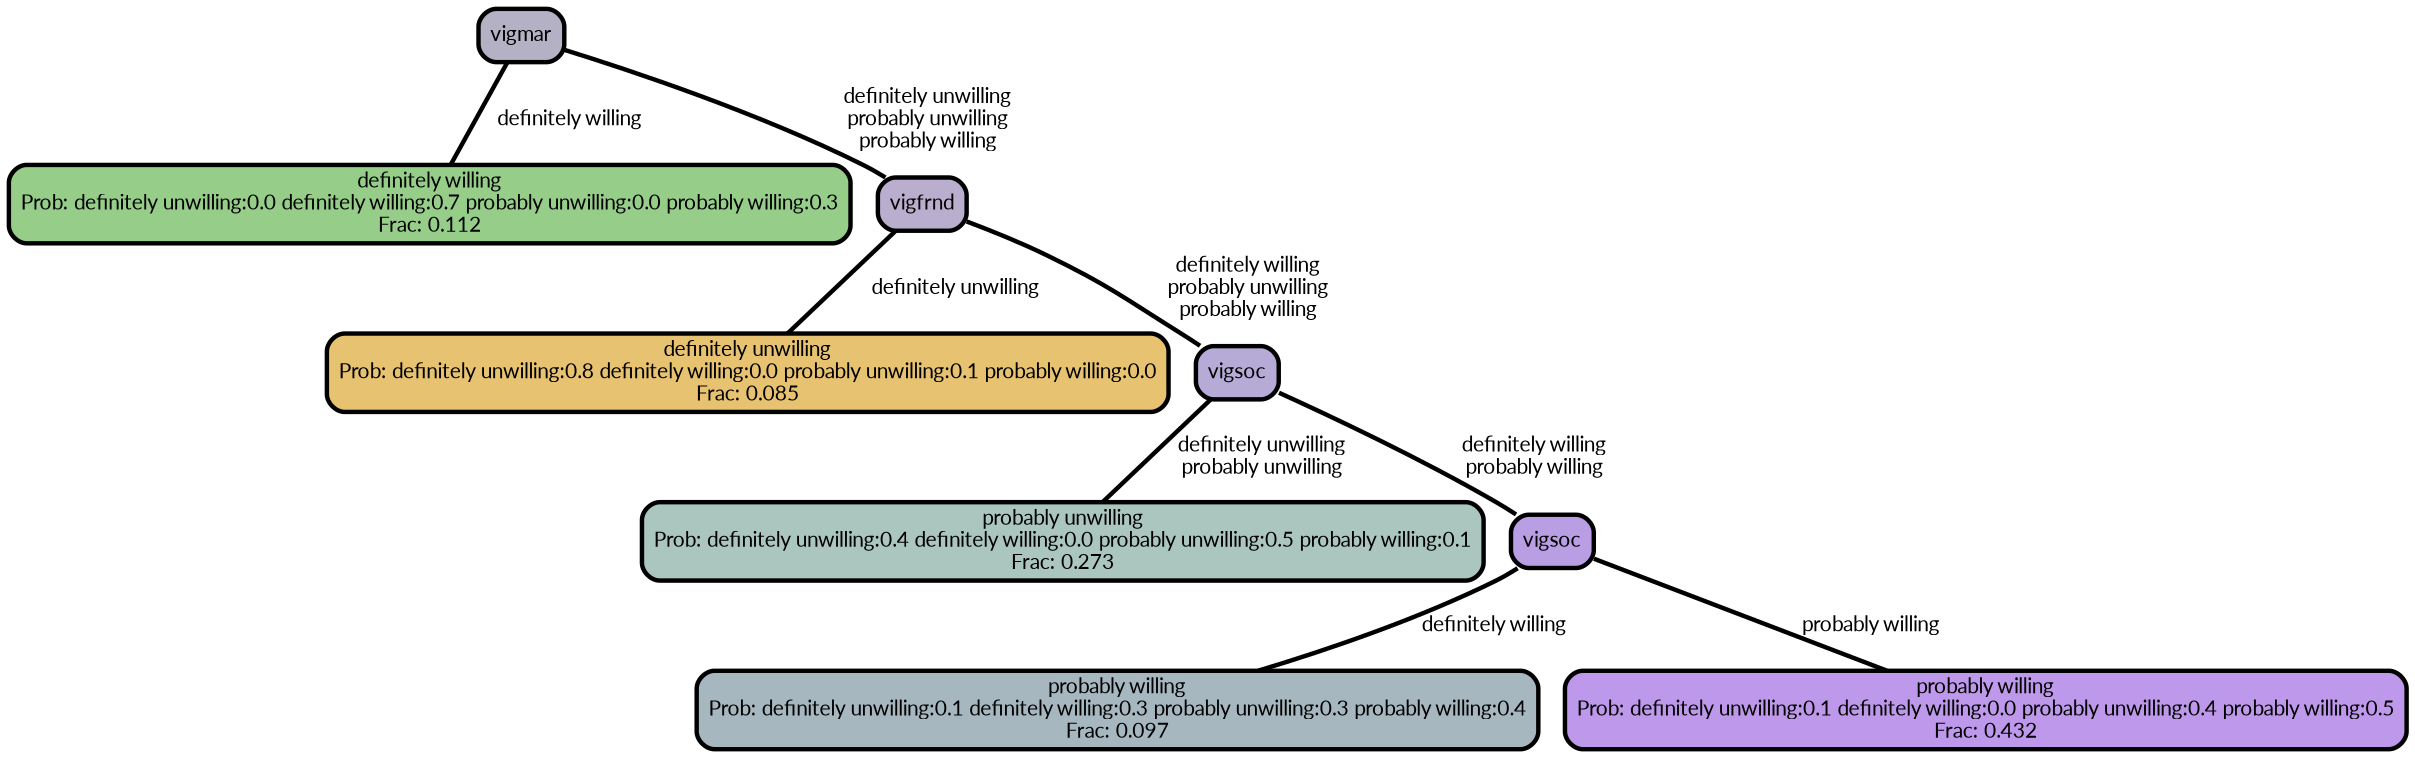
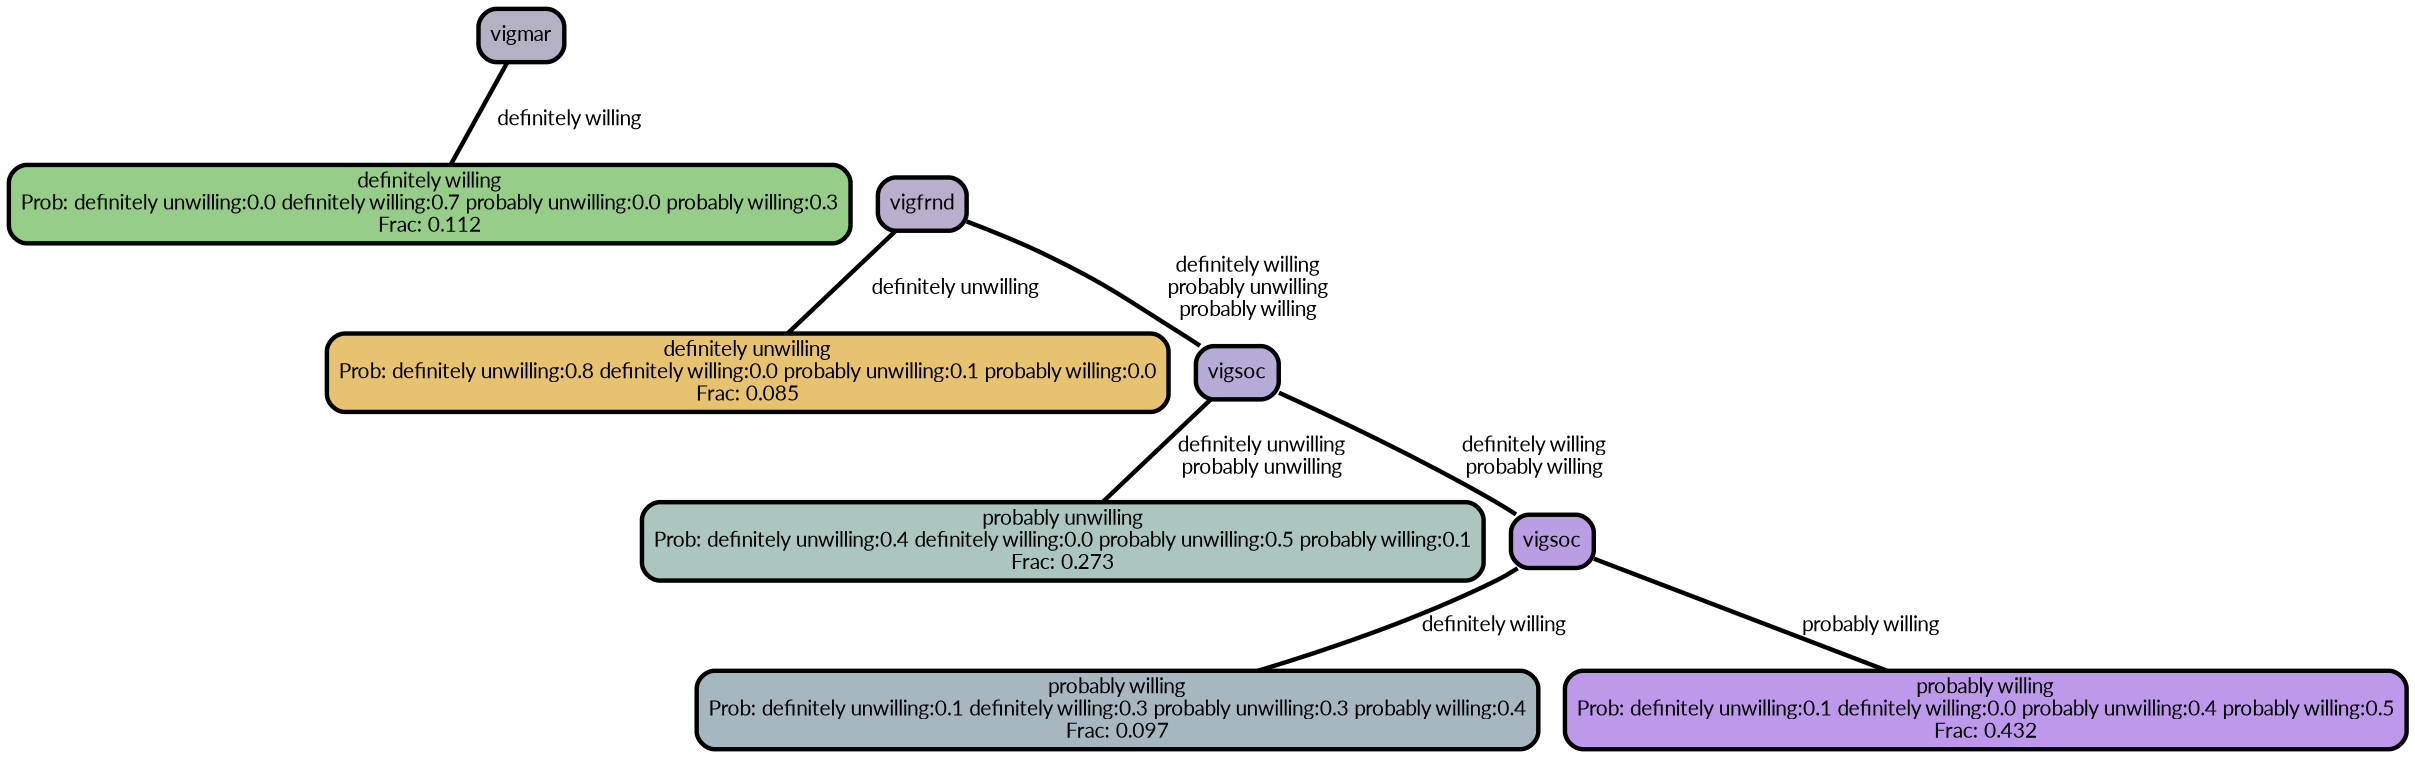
edge "vigmar" -- "vigfrnd": removed, label "definitely unwilling probably unwilling probably willing"
